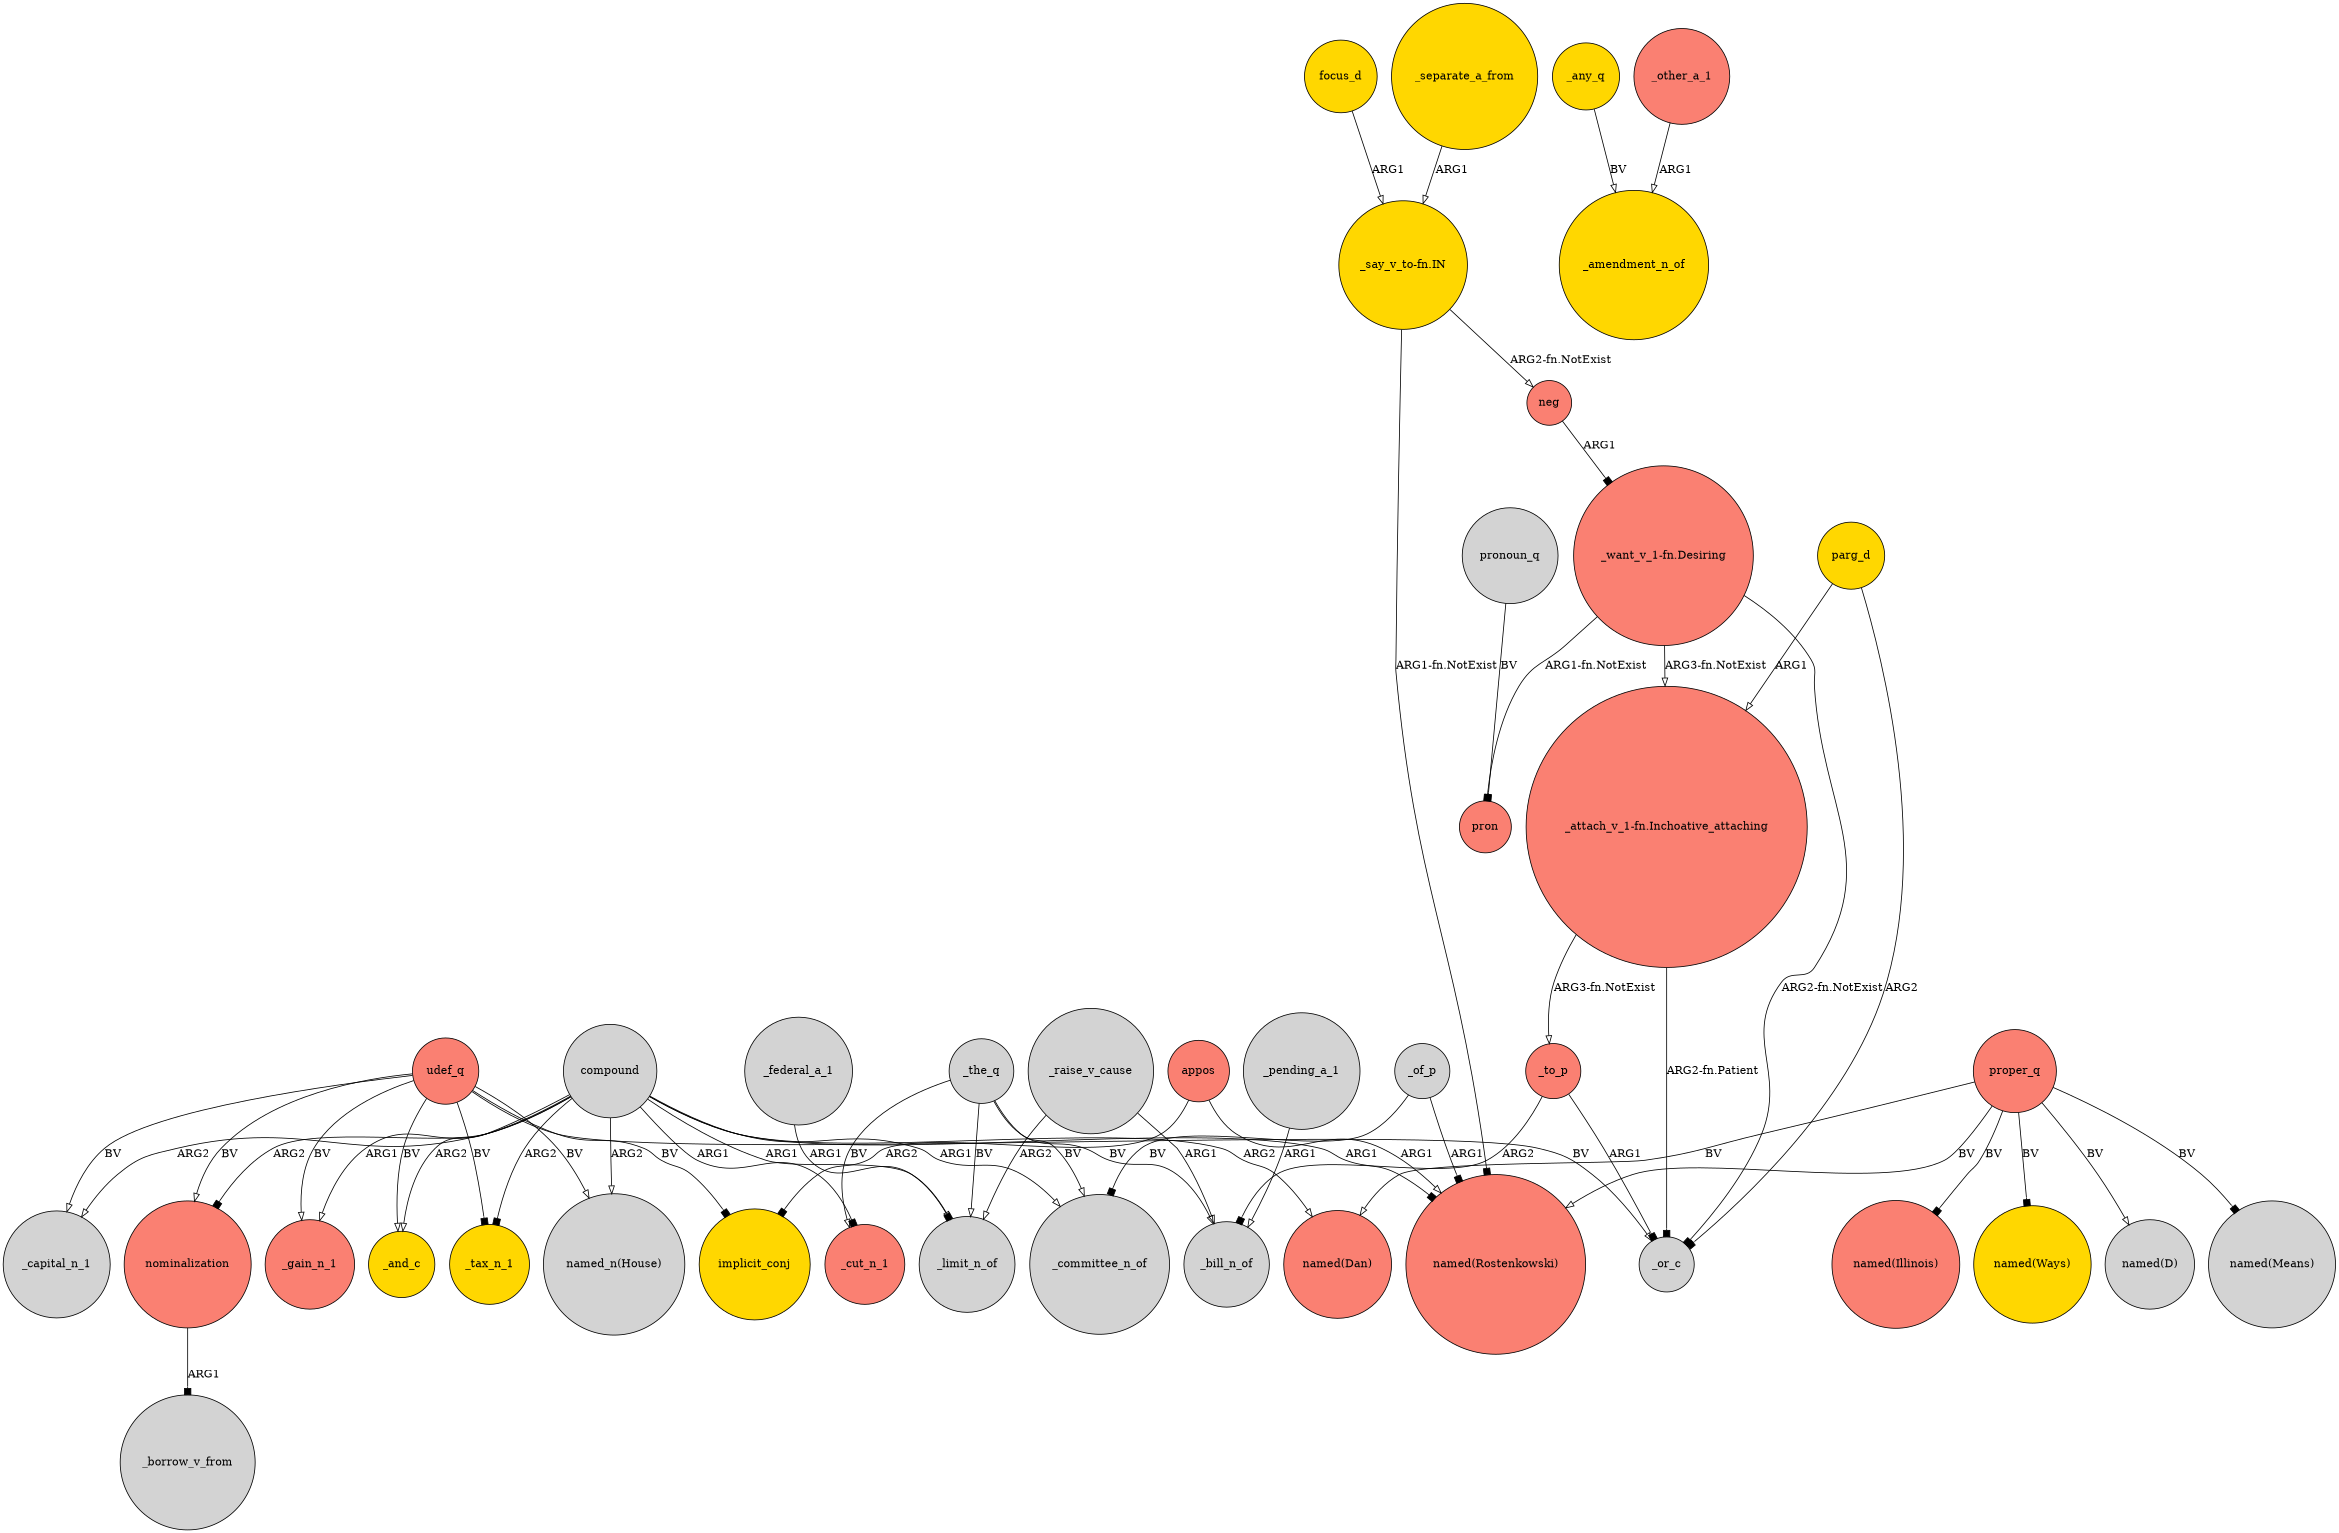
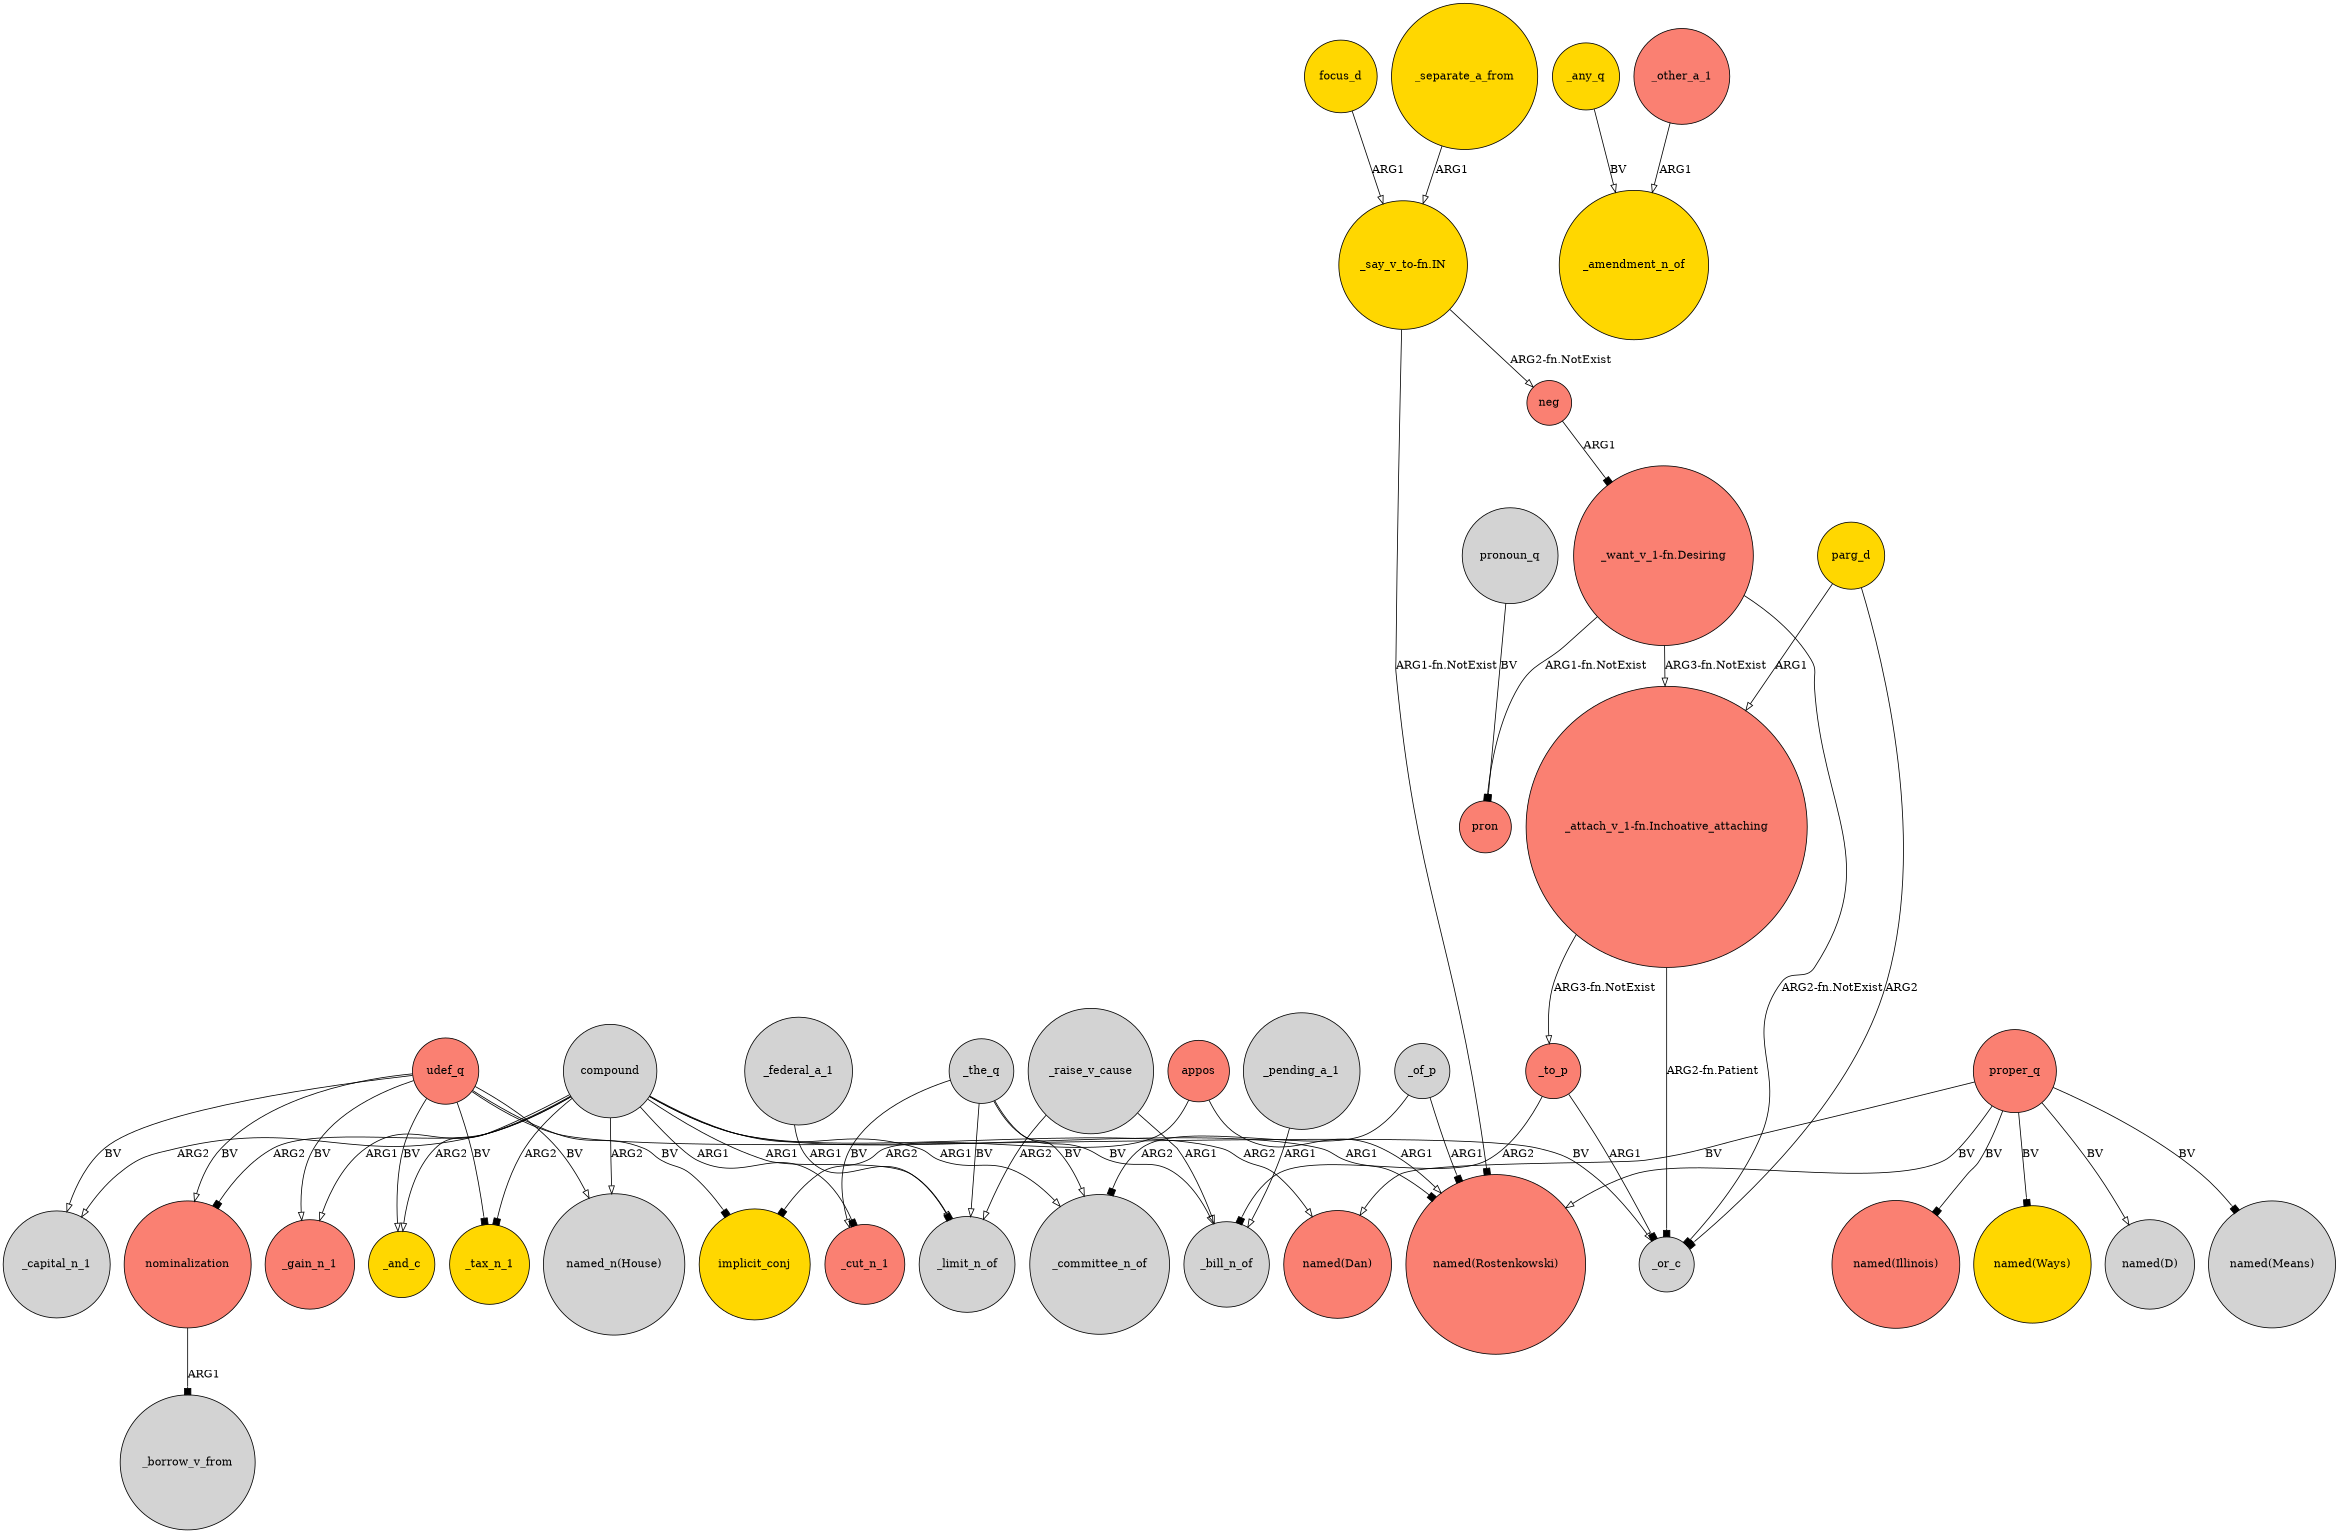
edge "_of_p" -> "_committee_n_of": label "BV" -> "ARG2"
